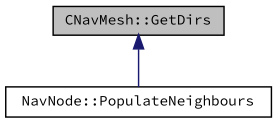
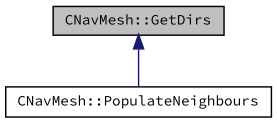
node "NavNode::PopulateNeighbours": label "NavNode::PopulateNeighbours" -> "CNavMesh::PopulateNeighbours"
